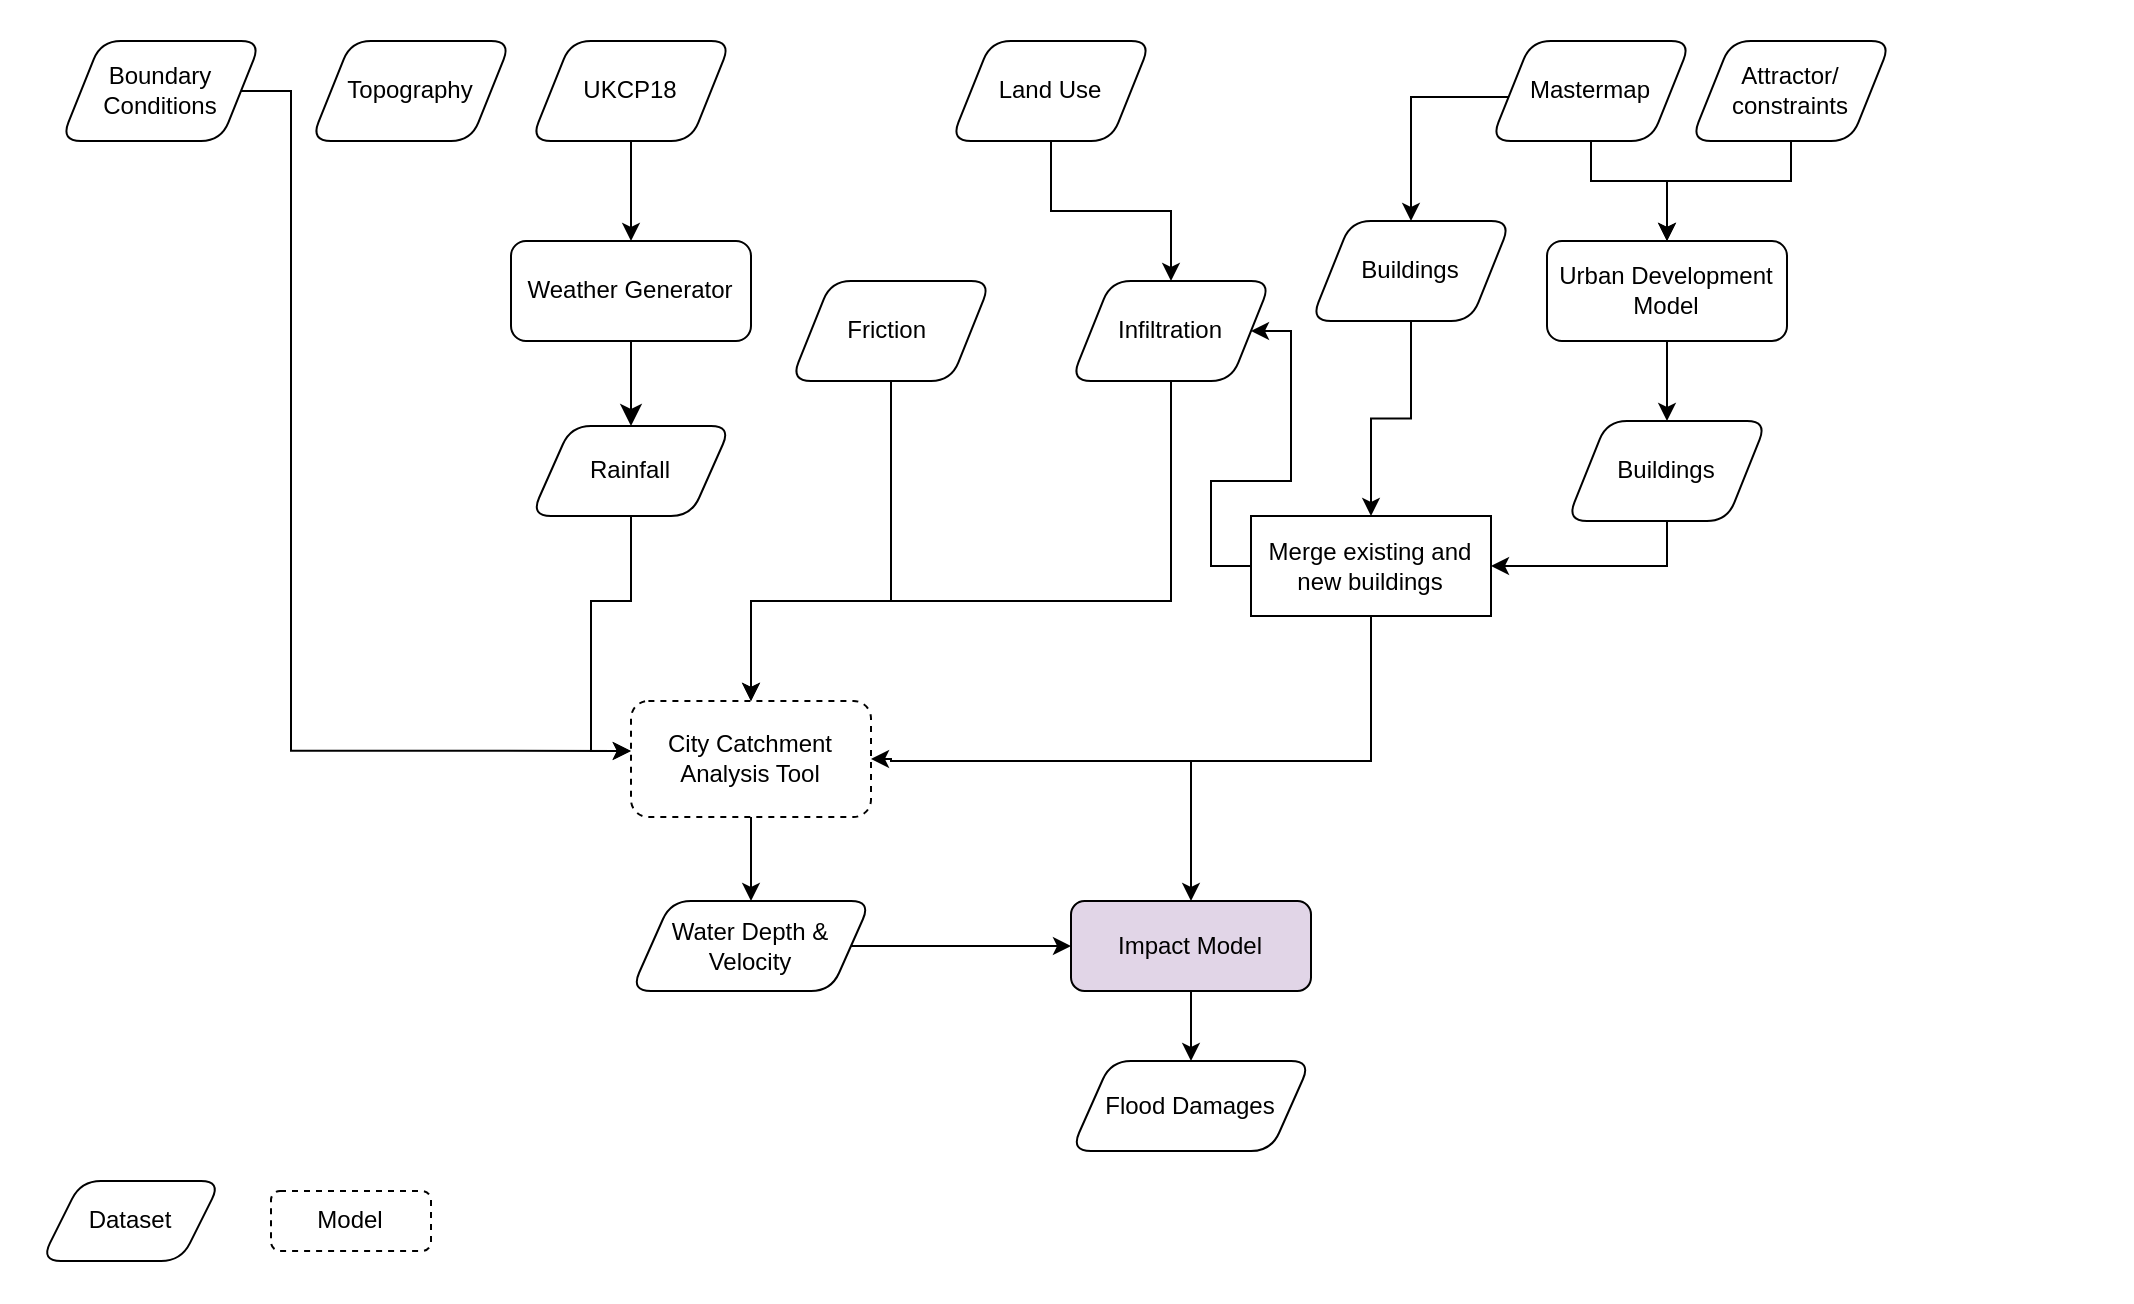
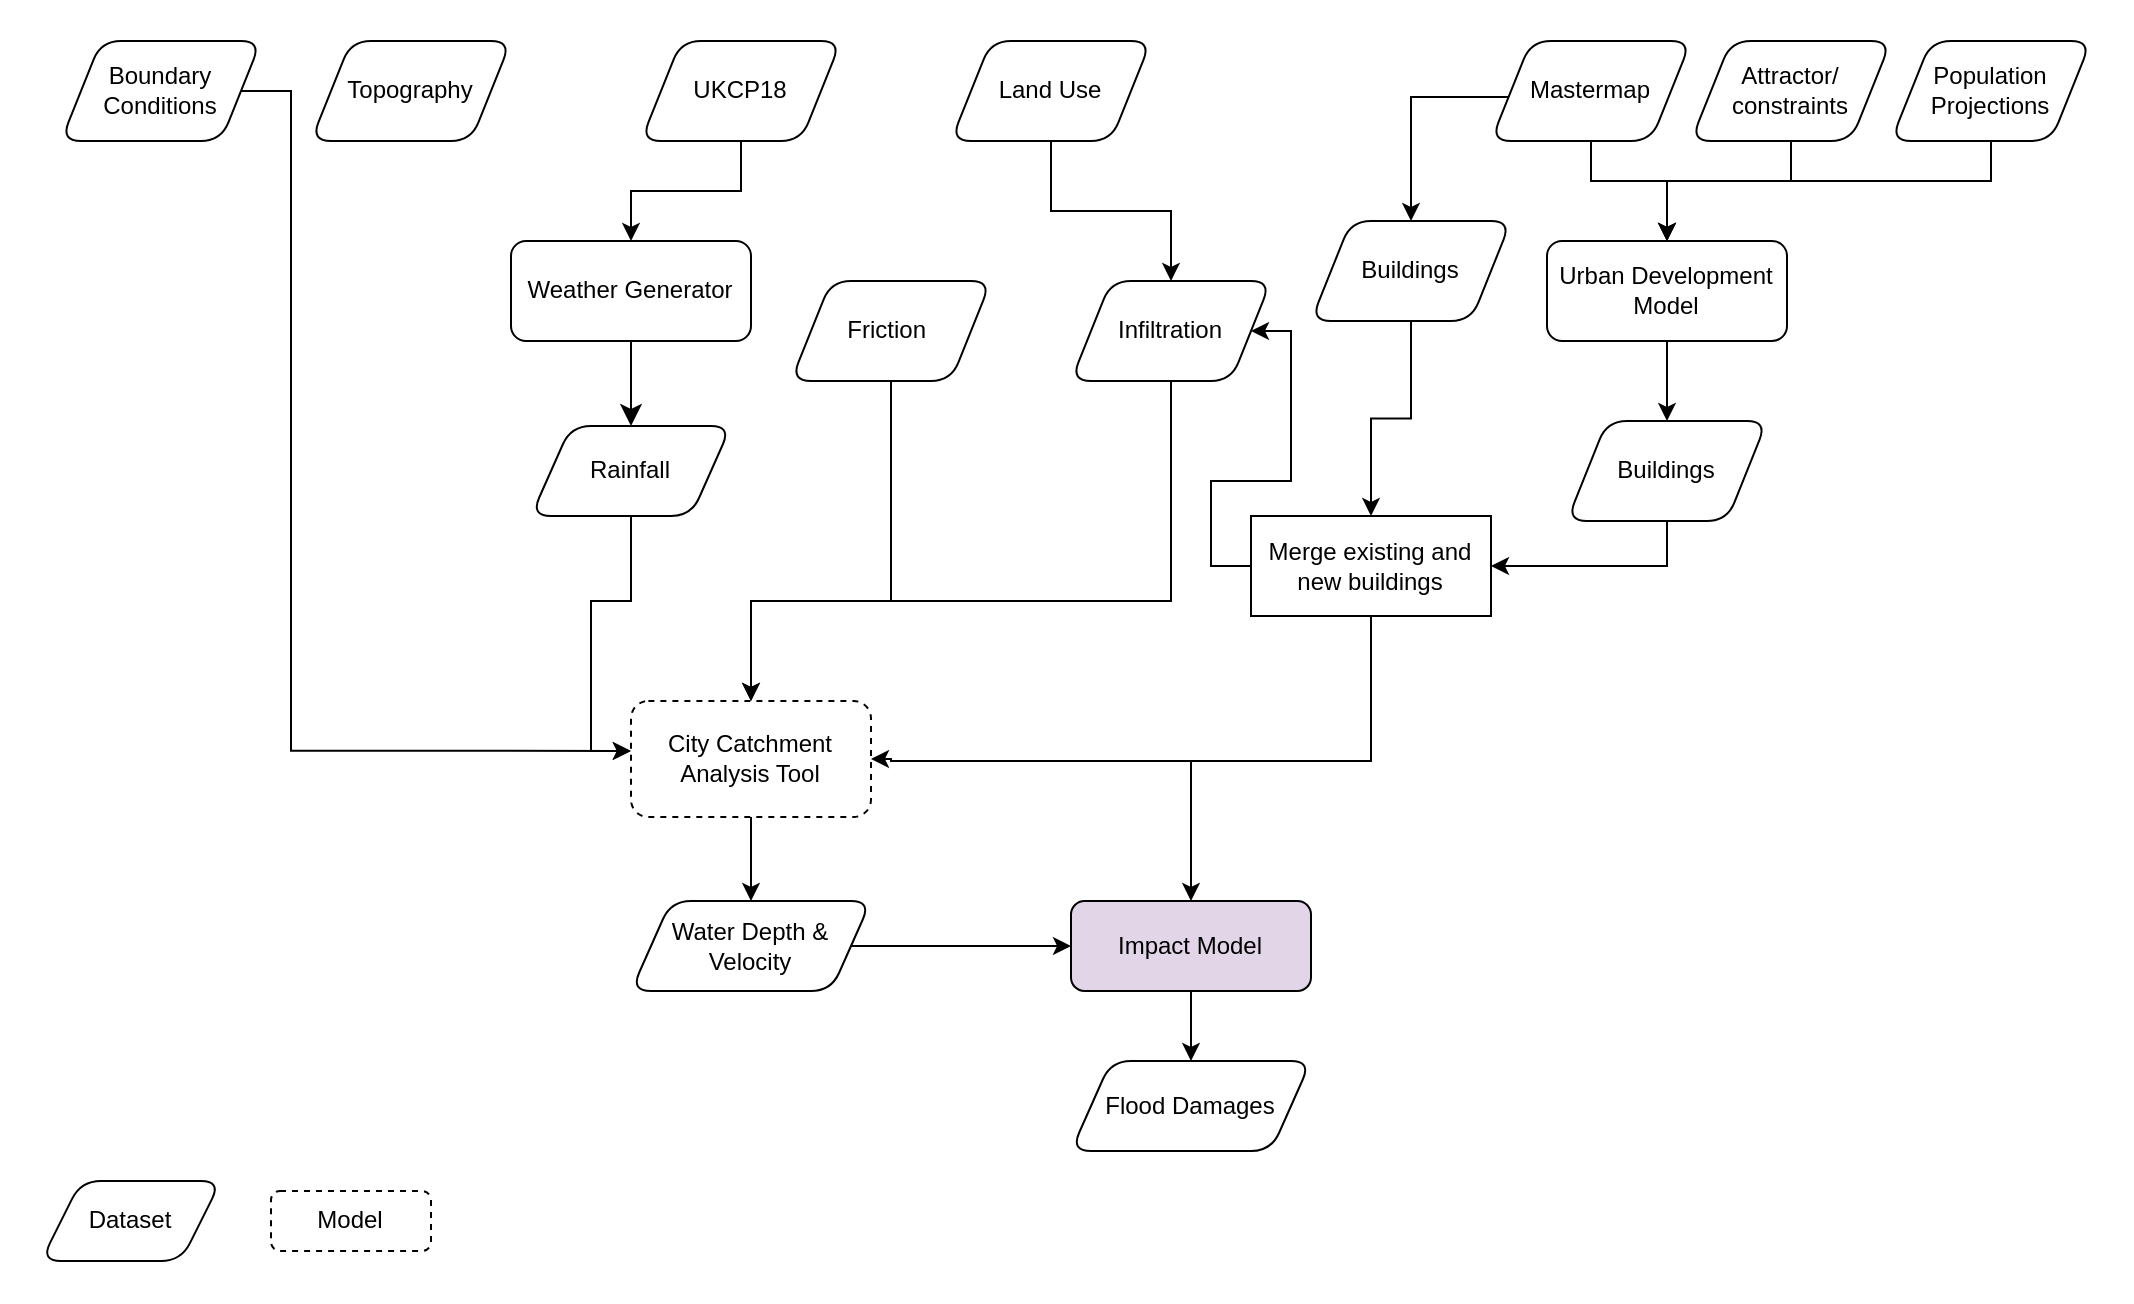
node "UKCP18": moved (631, 91) -> (741, 91)
node "Population Projections": added
edge "Population Projections" -> "Urban Development Model": added
